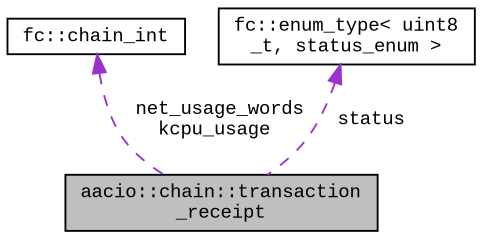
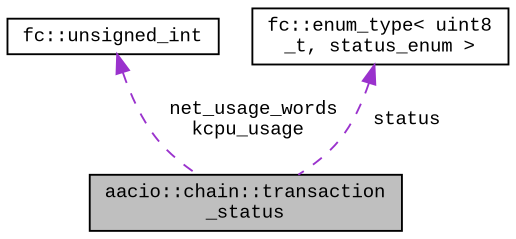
node "fc::chain_int": label "fc::chain_int" -> "fc::unsigned_int"
node "aacio::chain::transaction _receipt": label "aacio::chain::transaction _receipt" -> "aacio::chain::transaction _status"
